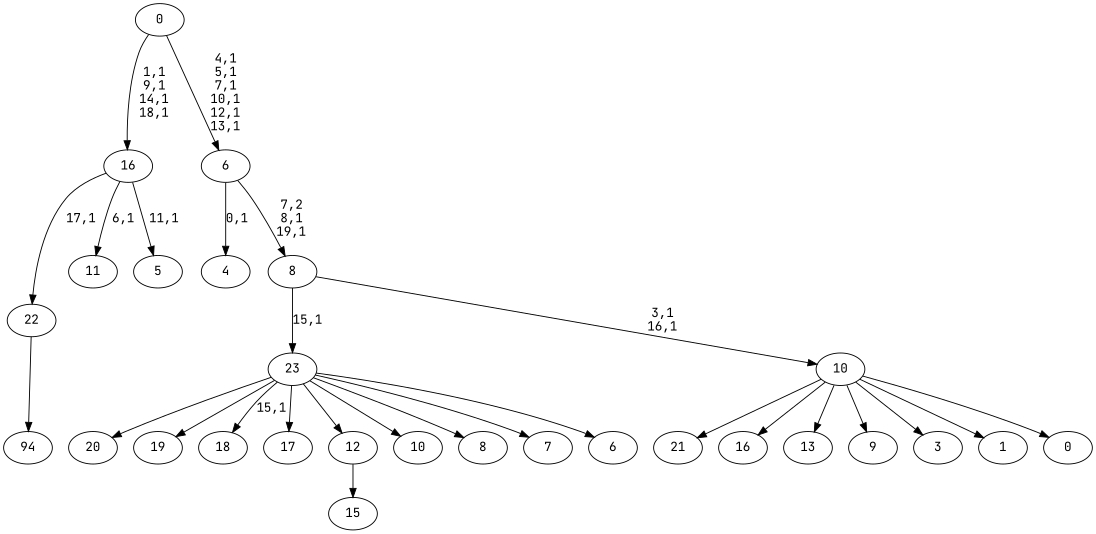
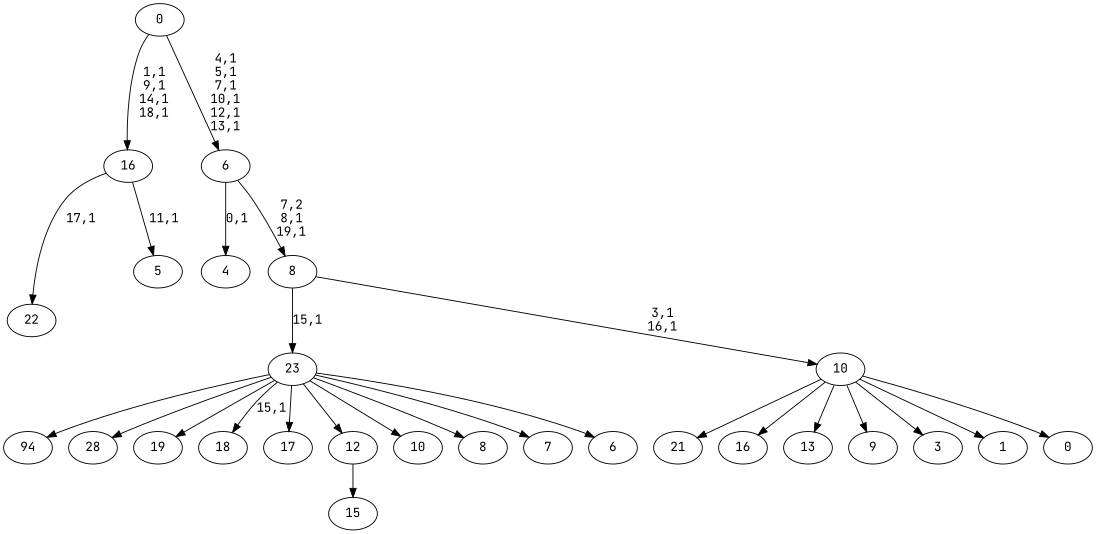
node "11": removed
edge "22" -> "94": now "23" -> "94"
node "20": label "20" -> "28"
